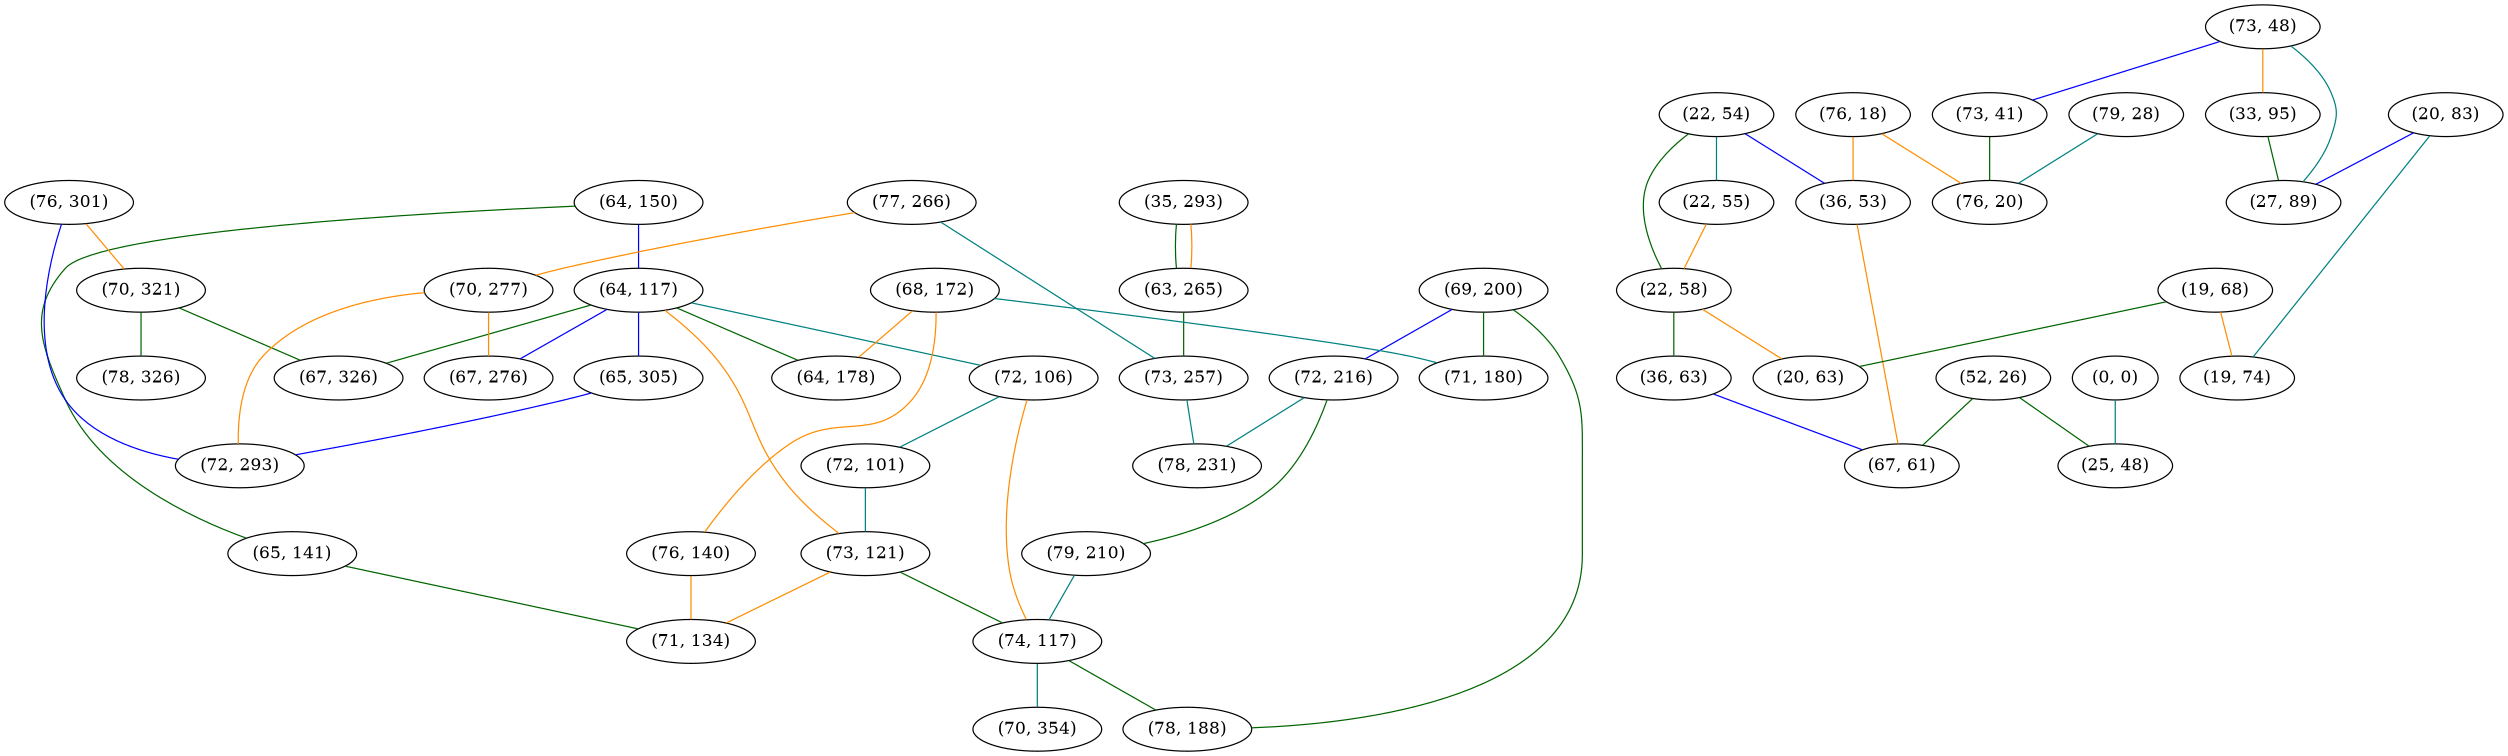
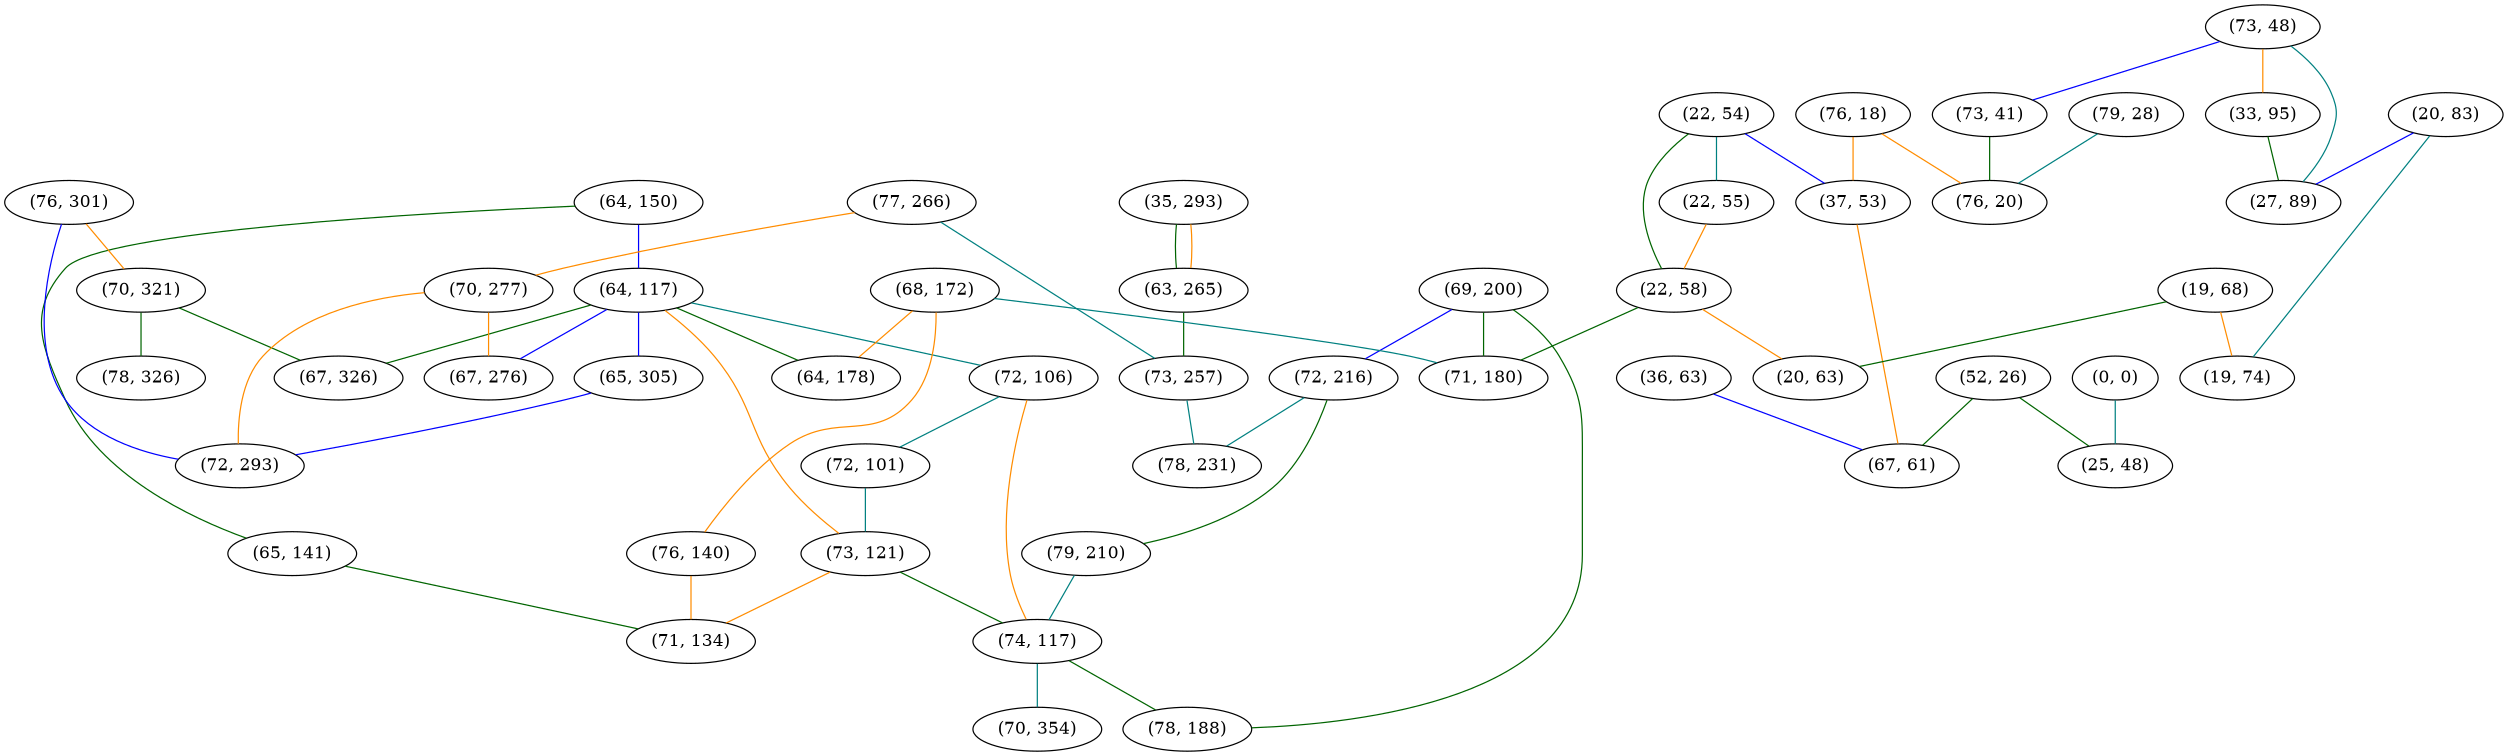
node "(36, 53)": label "(36, 53)" -> "(37, 53)"
edge "(22, 58)" -- "(36, 63)": now "(22, 58)" -- "(71, 180)"
